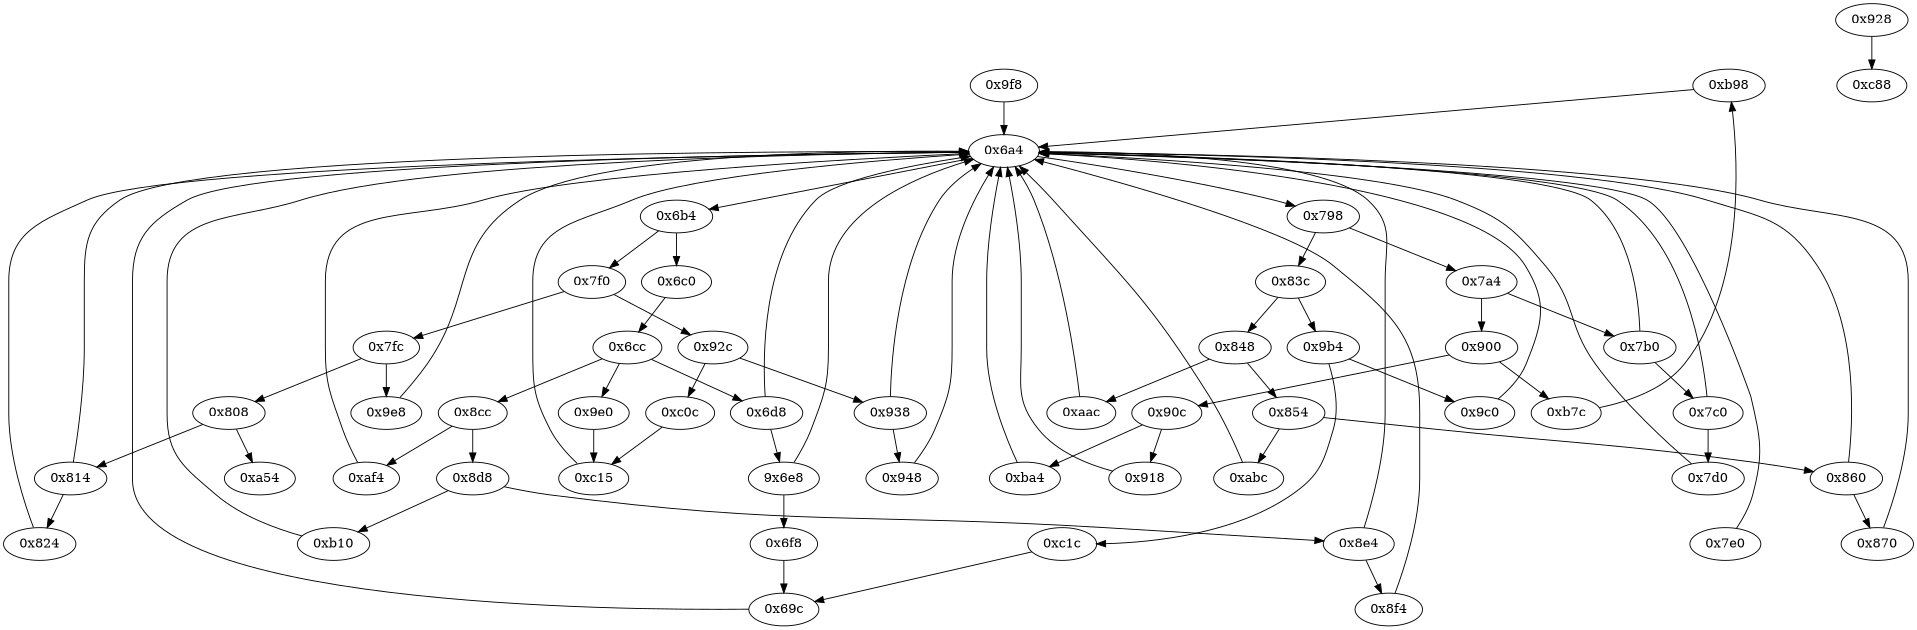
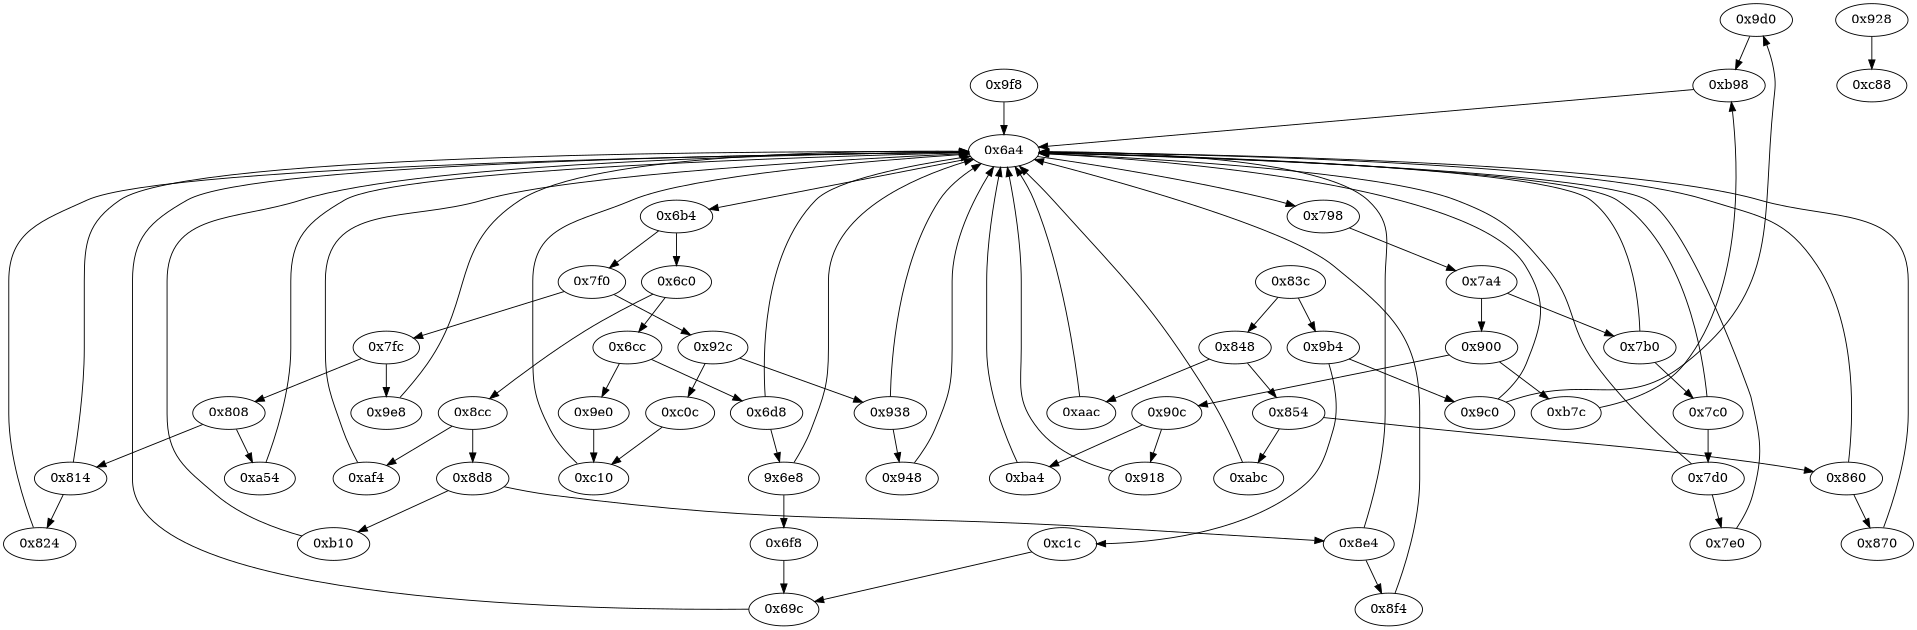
node "0x9d0": added
edge "0xa54" -> "0x6a4": added
edge "0x798" -> "0x83c": removed
edge "0x6cc" -> "0x8cc": now "0x6c0" -> "0x8cc"
node "0xc15": label "0xc15" -> "0xc10"
edge "0x7d0" -> "0x7e0": added
